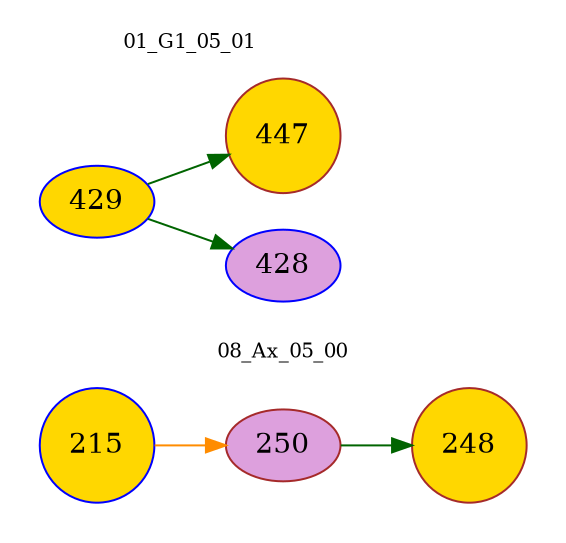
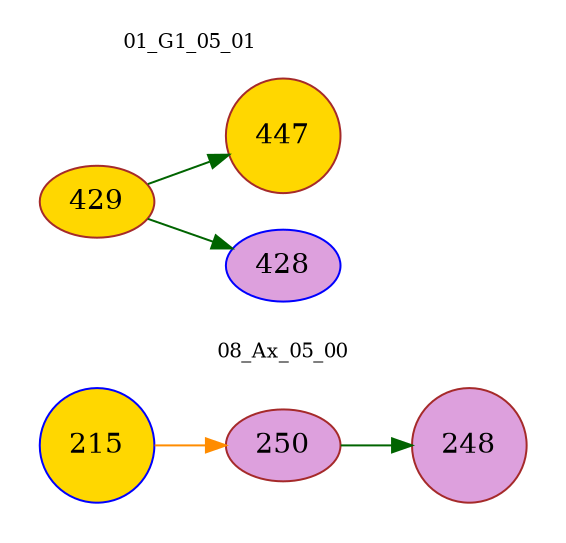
node "429": color blue -> brown
node "248": fillcolor gold -> plum
